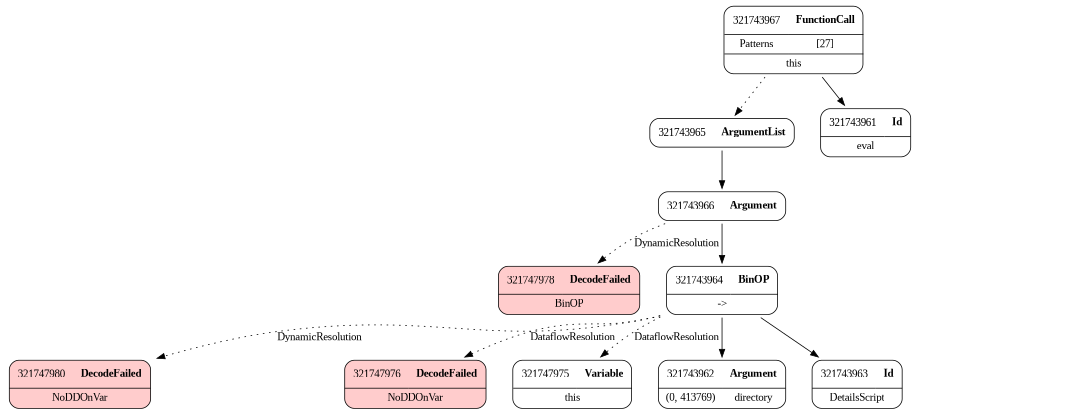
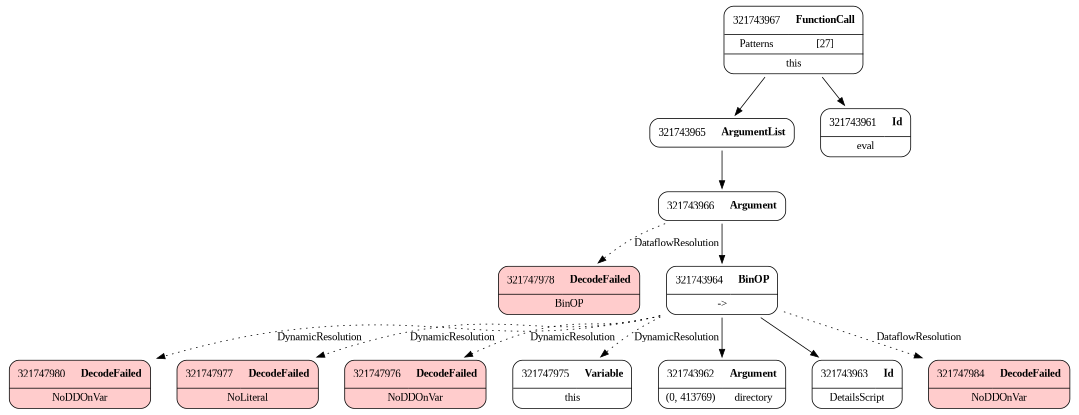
edge "321743967" -> "321743965": style dotted -> solid
edge "321743966" -> "321747978": label "DynamicResolution" -> "DataflowResolution"
edge "321743964" -> "321747976": label "DataflowResolution" -> "DynamicResolution"
edge "321743964" -> "321747975": label "DataflowResolution" -> "DynamicResolution"
node "321747977": added
node "321747984": added
